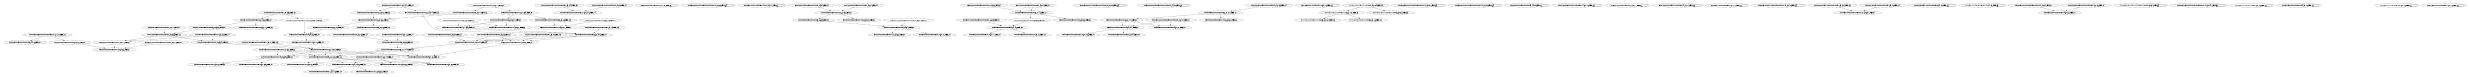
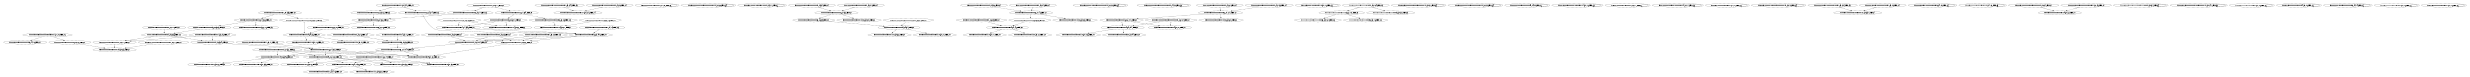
node "000010000000000000000000_1-25:67-LEN:24": added
node "000000000100000000000000_6-29:19-LEN:24": added
node "00000000000000000001_10-30:21-LEN:20": added
